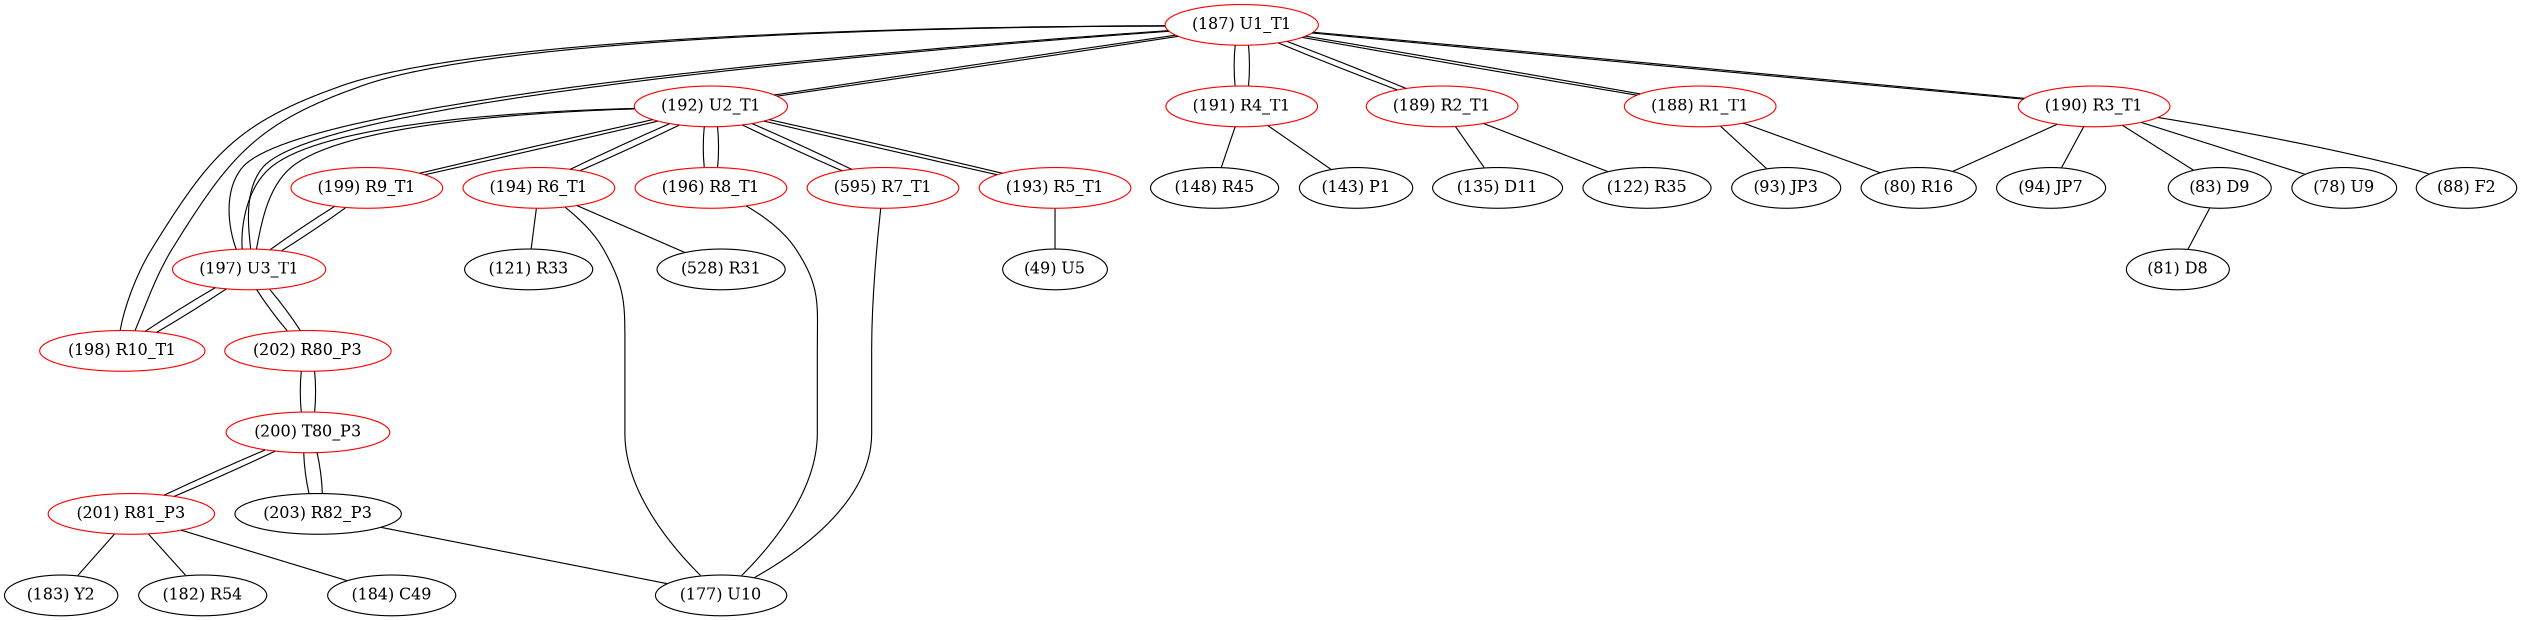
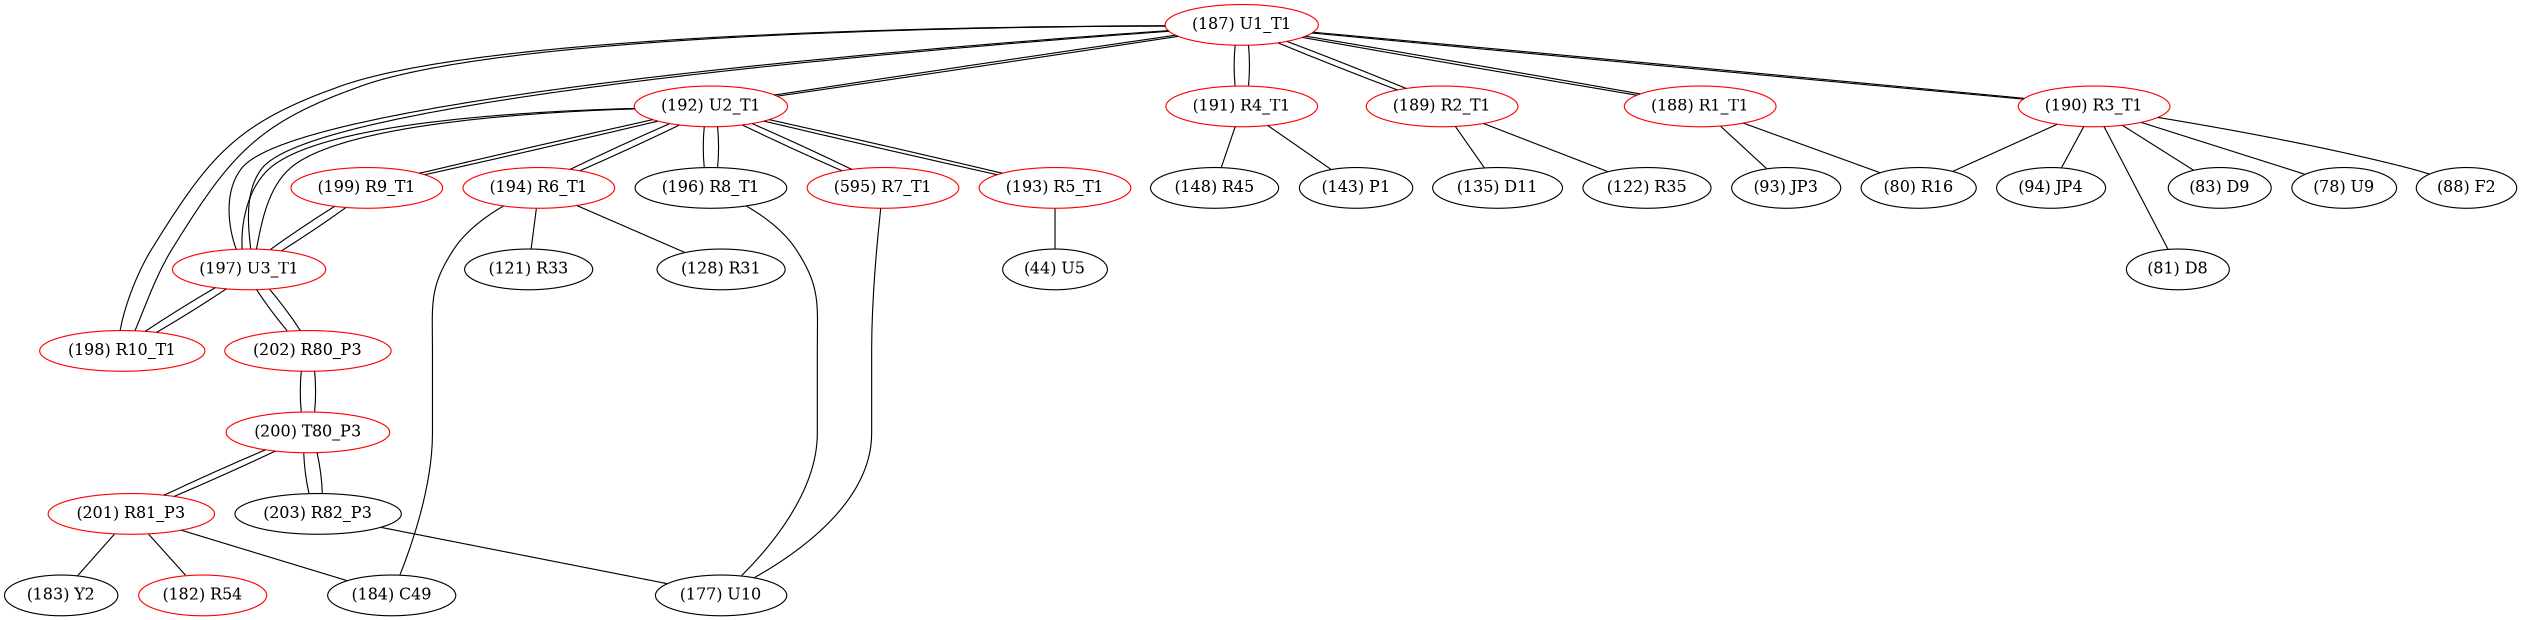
node "(196) R8_T1": color red -> black
node "(94) JP7": label "(94) JP7" -> "(94) JP4"
edge "(83) D9" -- "(81) D8": now "(190) R3_T1" -- "(81) D8"
node "(528) R31": label "(528) R31" -> "(128) R31"
node "(49) U5": label "(49) U5" -> "(44) U5"
edge "(194) R6_T1" -- "(177) U10": now "(194) R6_T1" -- "(184) C49"
node "(182) R54": color black -> red
